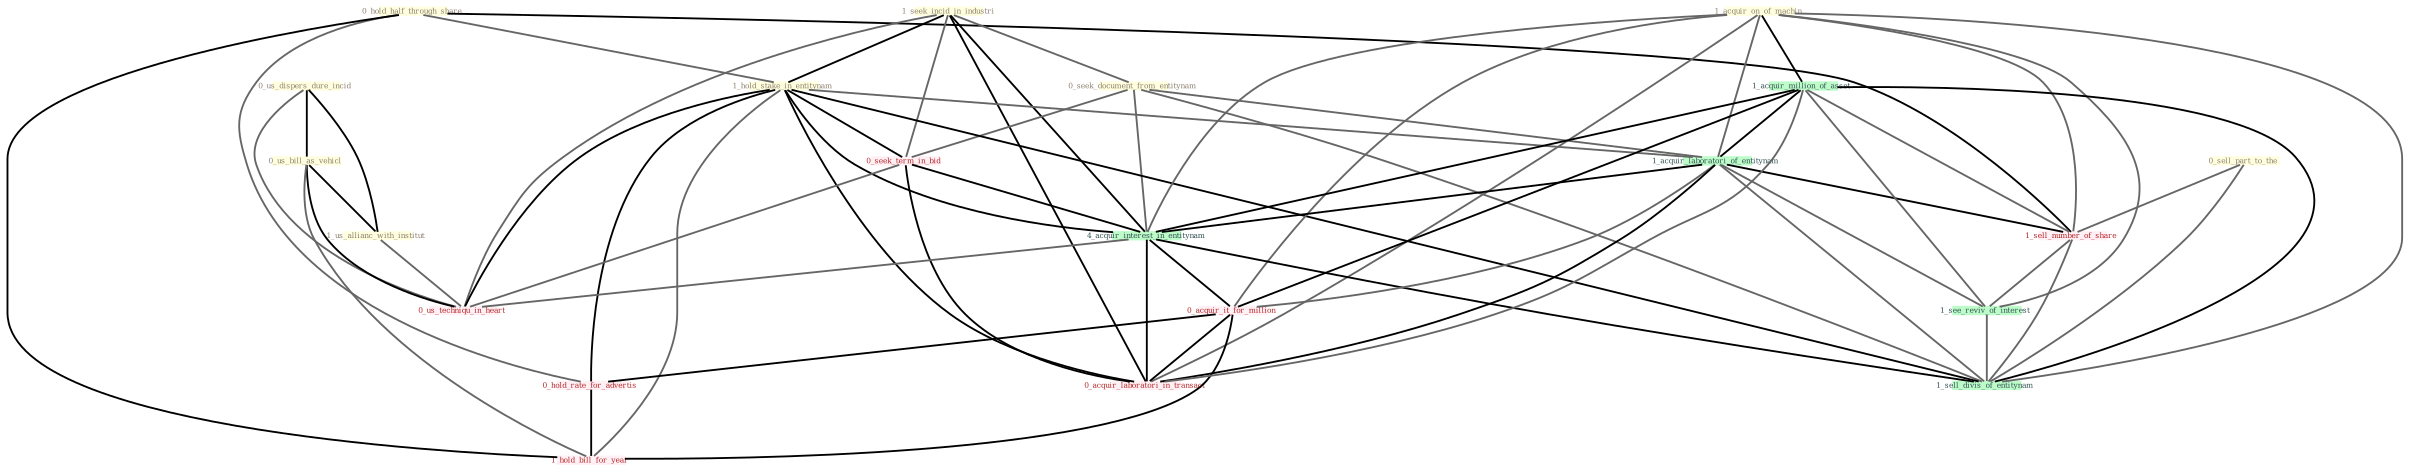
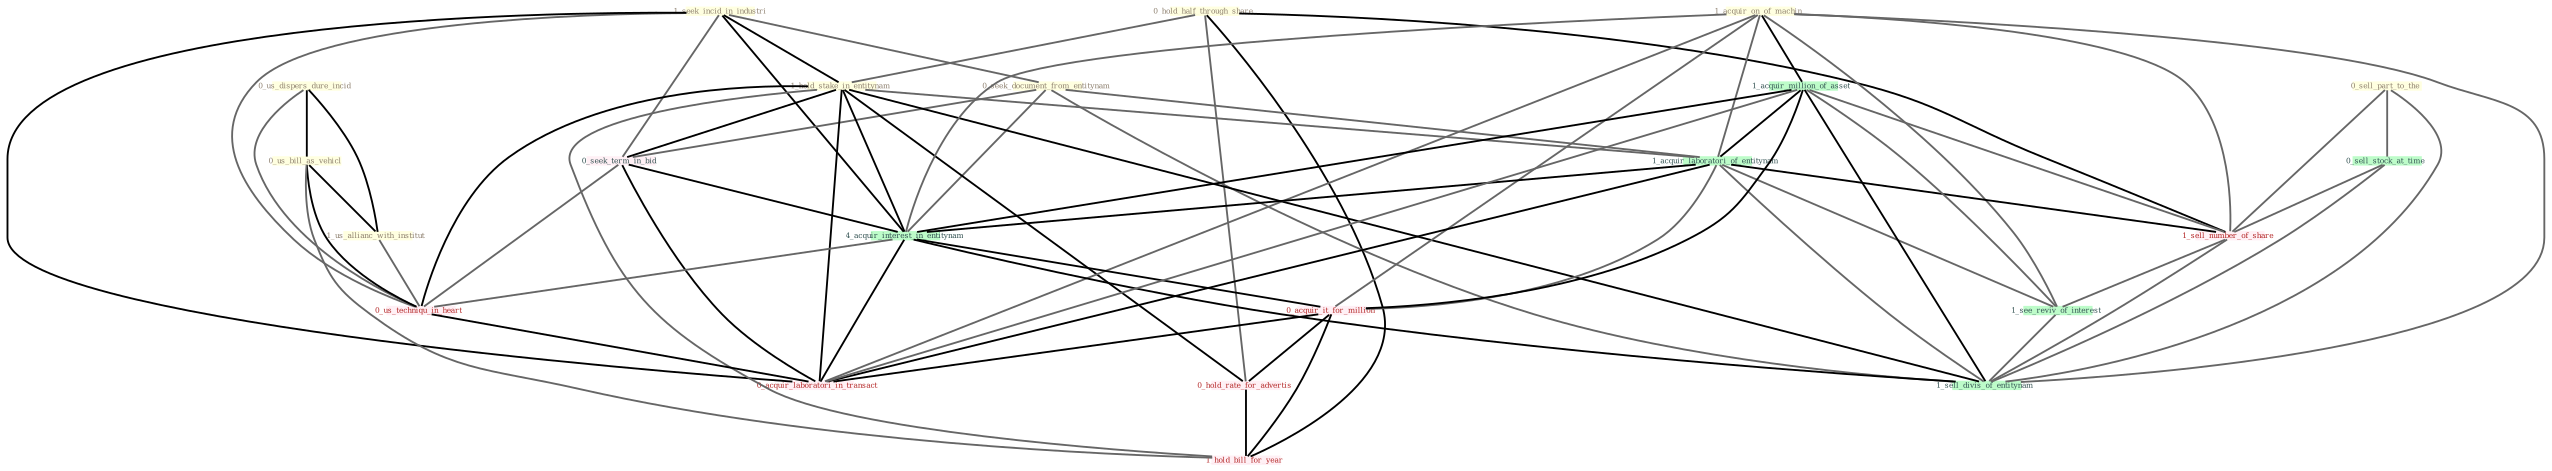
node "0_seek_term_in_bid": fontcolor #b22222 -> #2f4f4f
node "0_sell_stock_at_time": added
edge "0_us_techniqu_in_heart" -- "0_acquir_laboratori_in_transact": added
